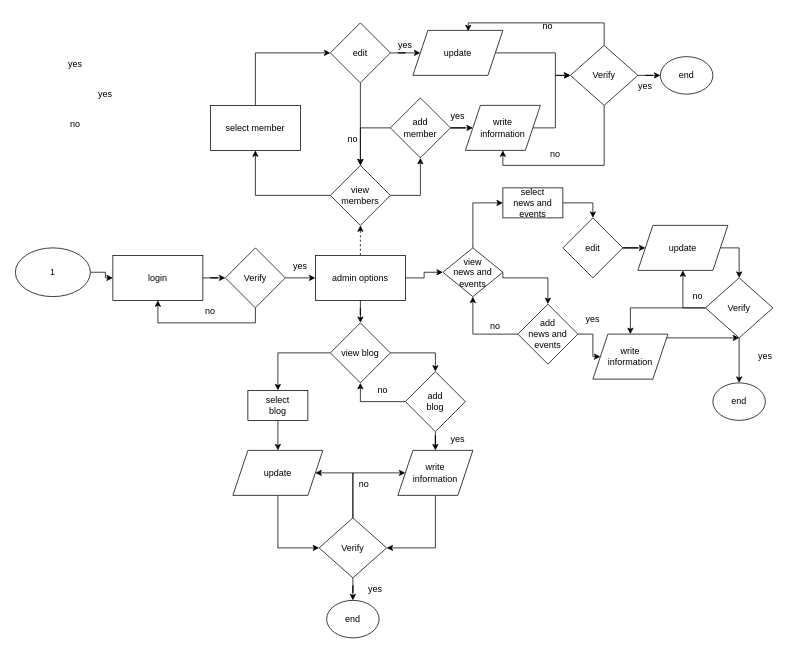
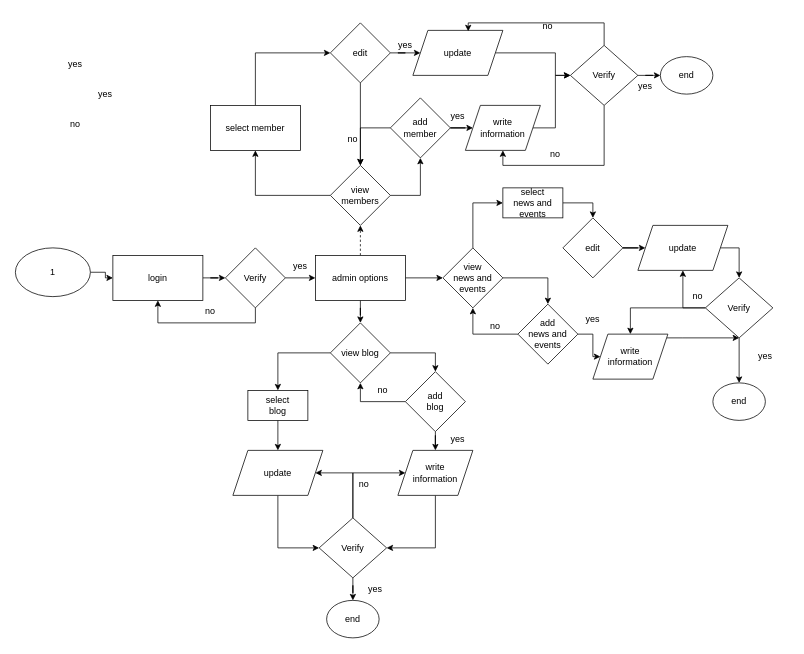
node "view news and events": size 60x49 -> 60x60
